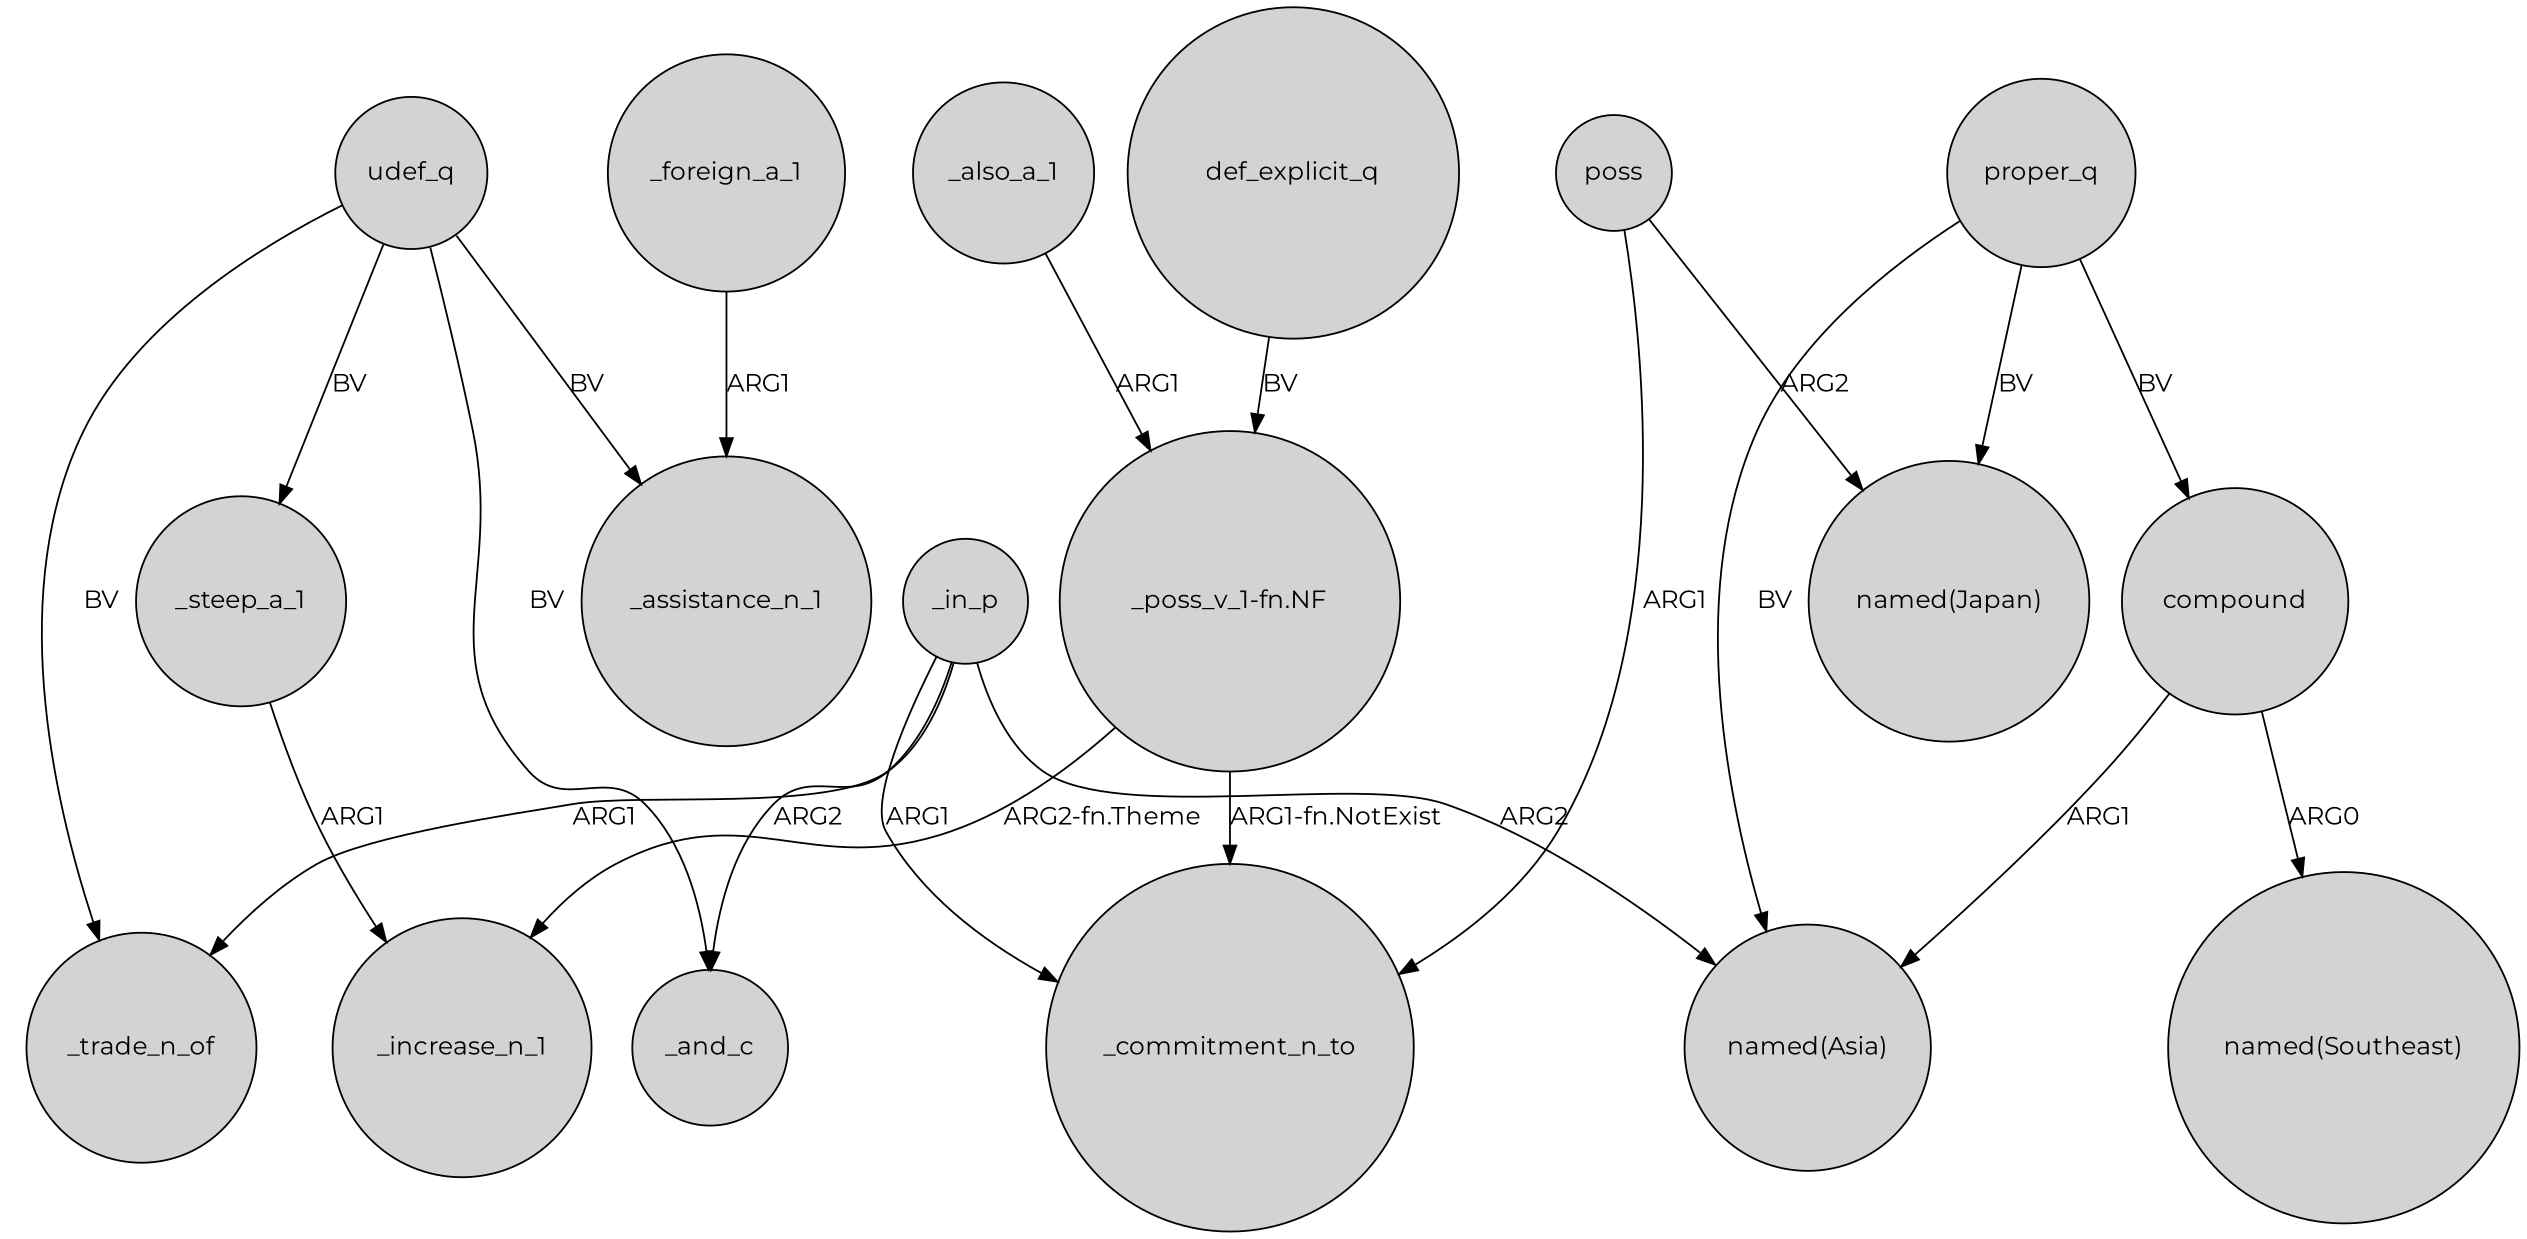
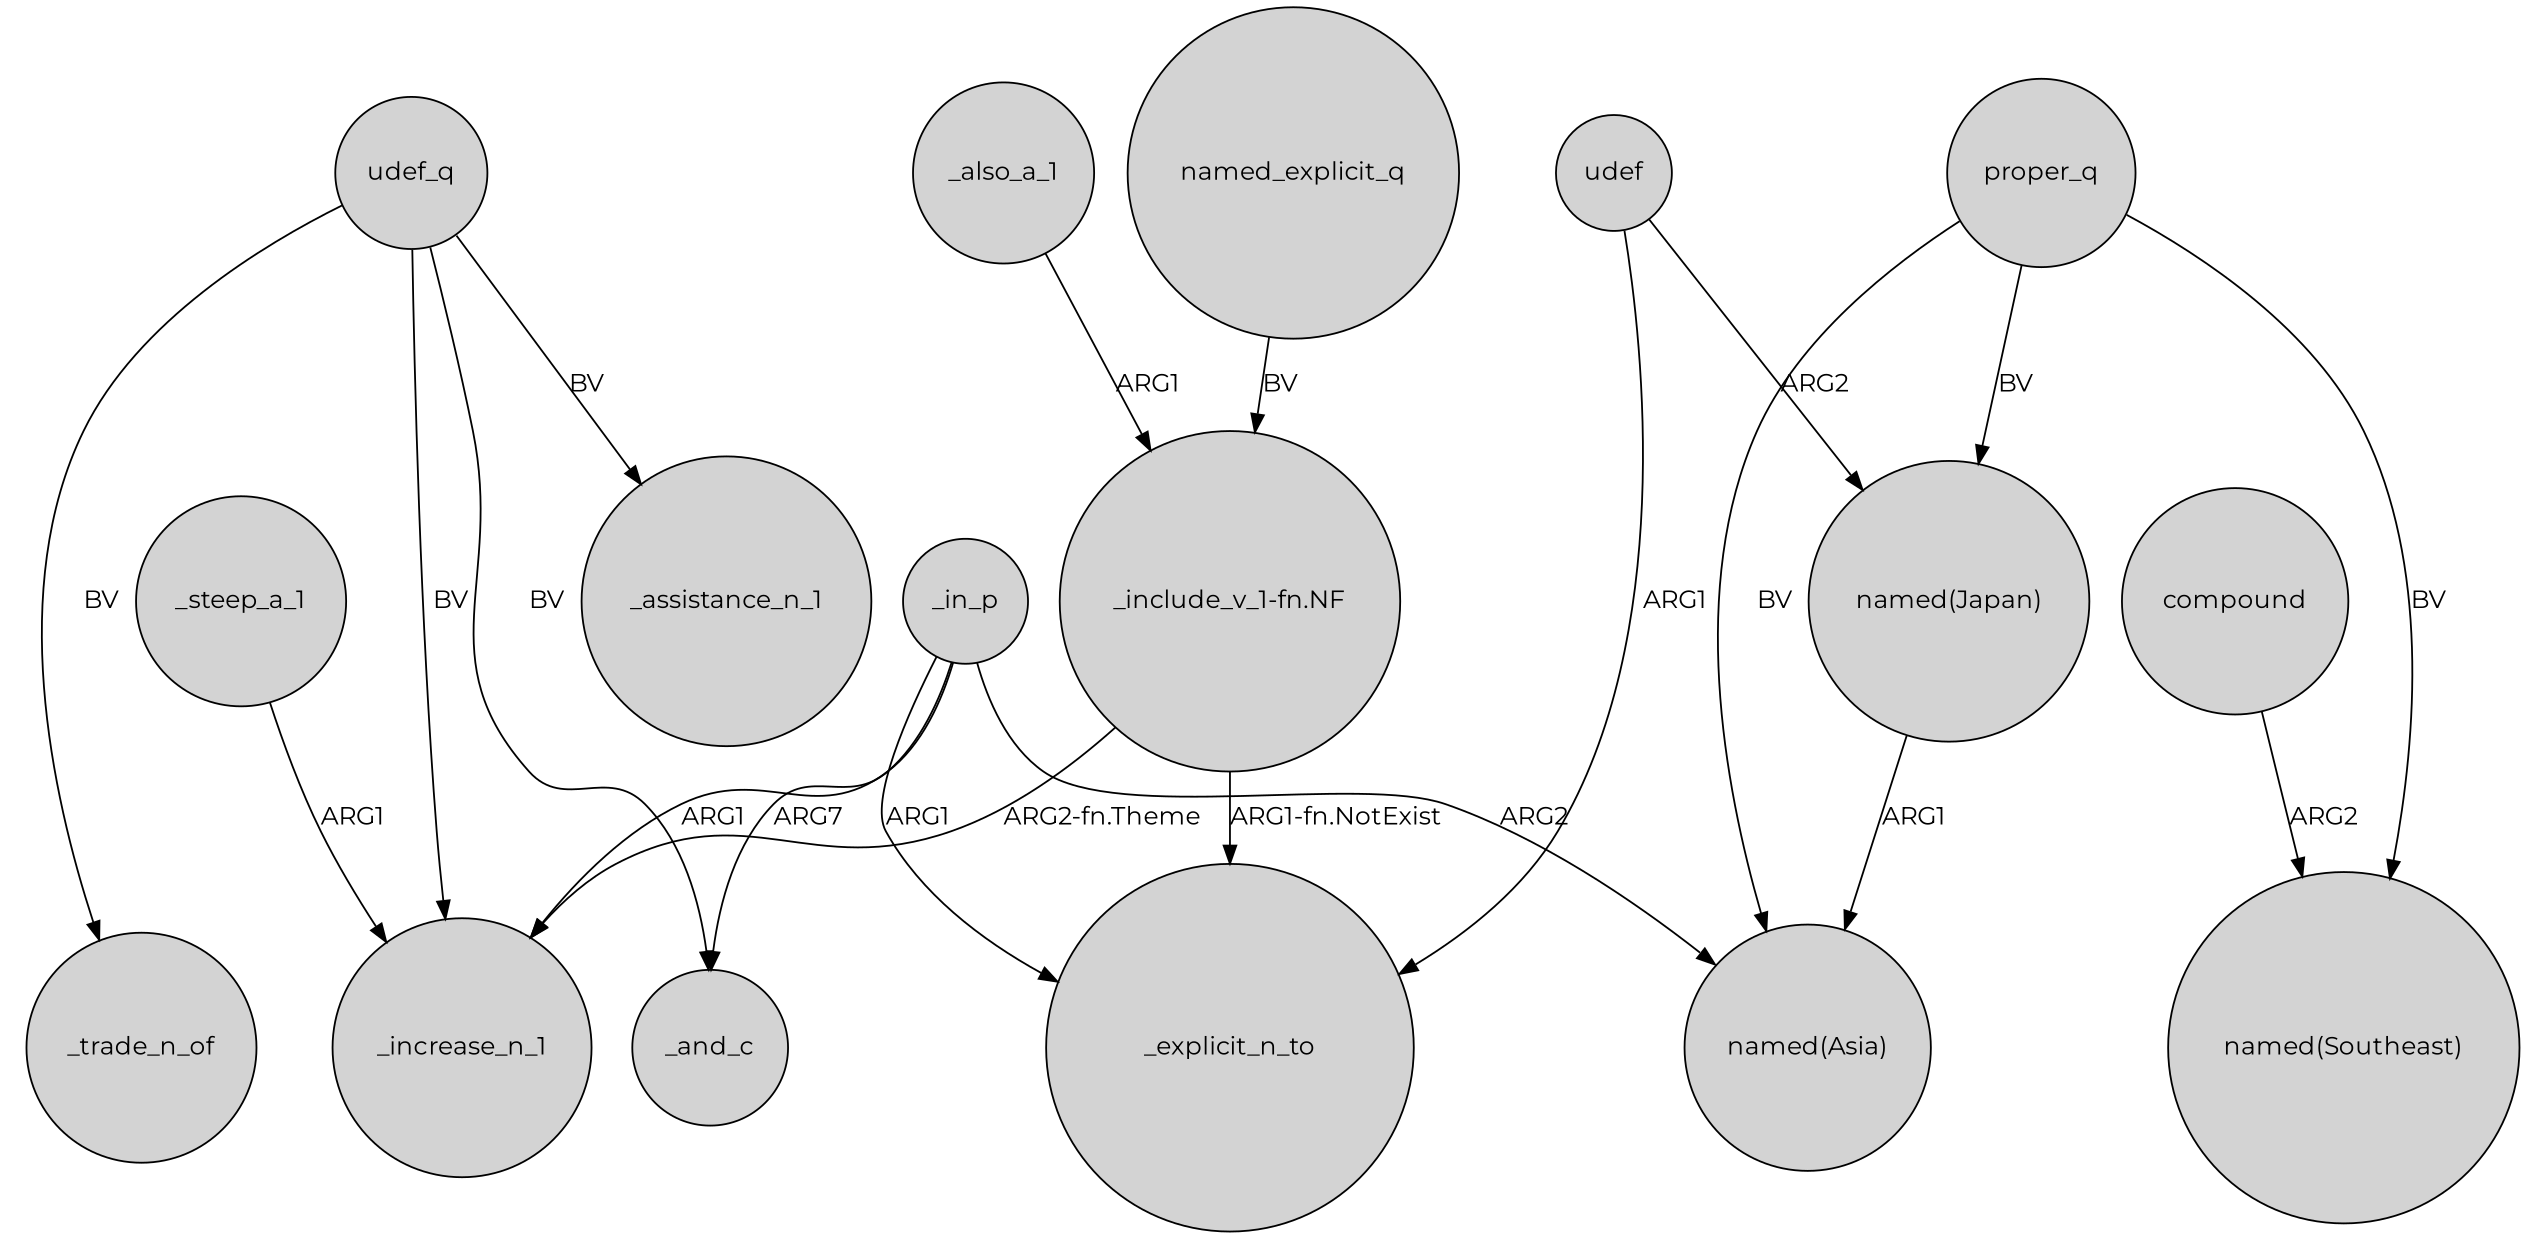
node "_foreign_a_1": removed
node "def_explicit_q": label "def_explicit_q" -> "named_explicit_q"
node "poss": label "poss" -> "udef"
edge "udef_q" -> "_steep_a_1": now "udef_q" -> "_increase_n_1"
edge "proper_q" -> "compound": now "proper_q" -> "named(Southeast)"
node "_poss_v_1-fn.NF": label "_poss_v_1-fn.NF" -> "_include_v_1-fn.NF"
edge "_in_p" -> "_trade_n_of": now "_in_p" -> "_increase_n_1"
edge "_in_p" -> "_and_c": label "ARG2" -> "ARG7"
edge "compound" -> "named(Southeast)": label "ARG0" -> "ARG2"
edge "compound" -> "named(Asia)": now "named(Japan)" -> "named(Asia)"
node "_commitment_n_to": label "_commitment_n_to" -> "_explicit_n_to"
